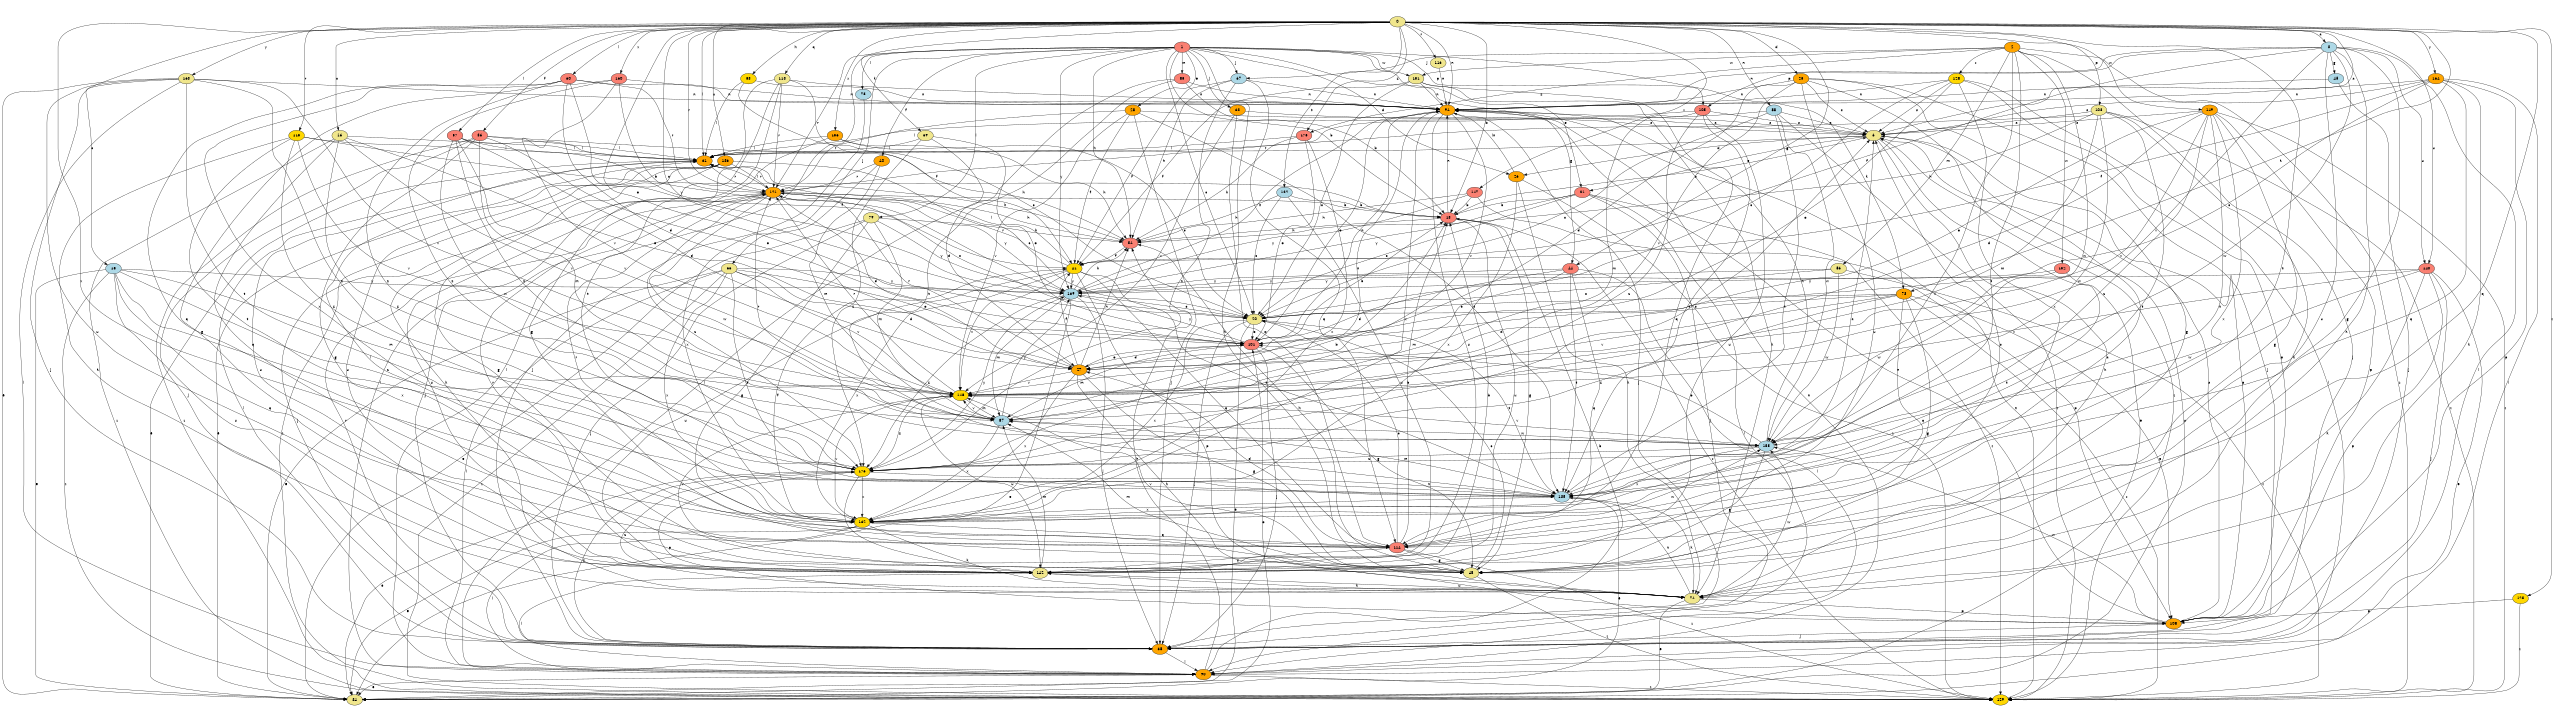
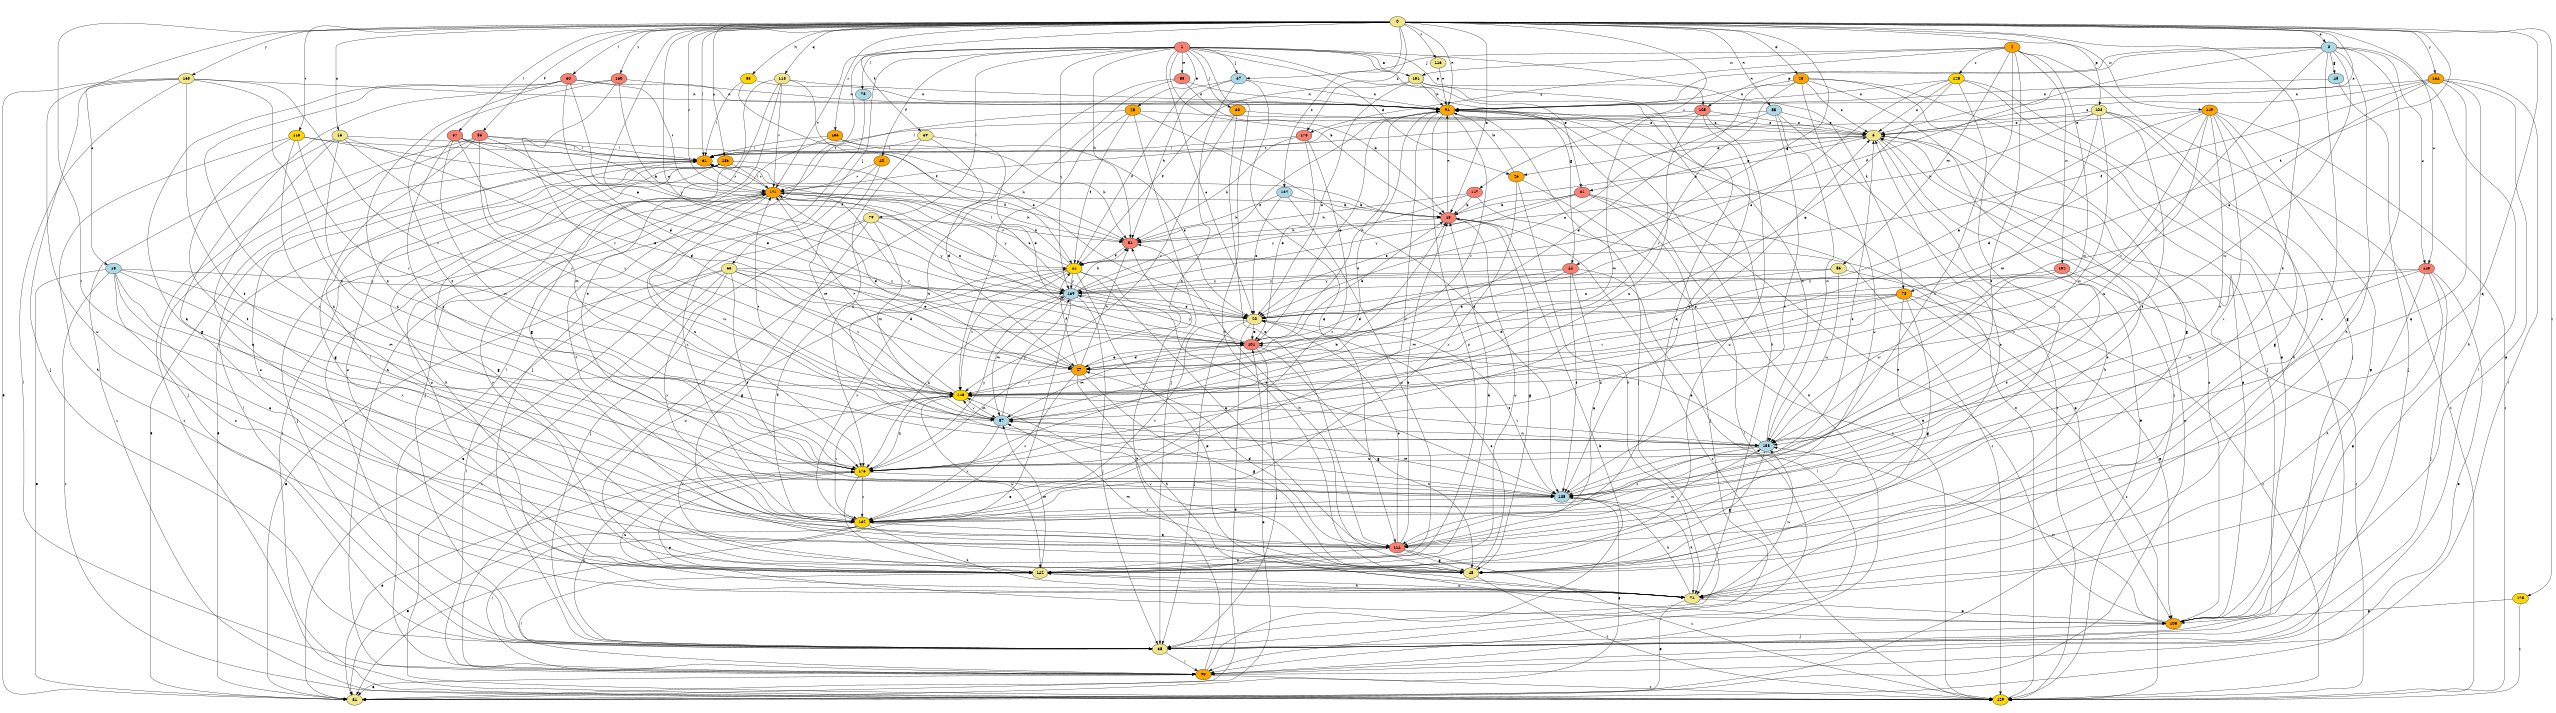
edge "1" -> "151": label "w" -> "o"
edge "57" -> "87": now "57" -> "176"
edge "2" -> "129": now "152" -> "129"
node "68": fillcolor orange -> khaki
